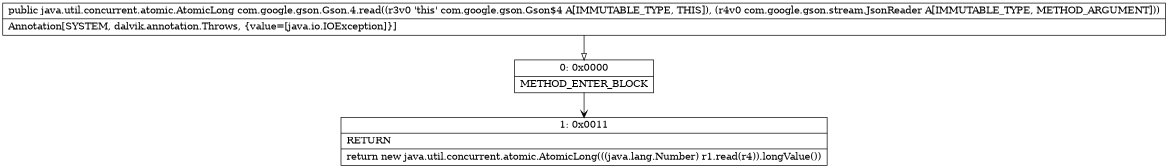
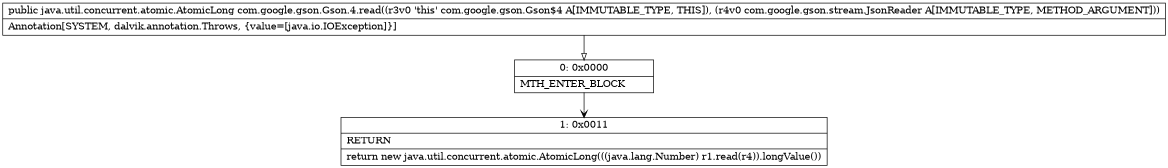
node "0: 0x0000": text "METHOD_ENTER_BLOCK" -> "MTH_ENTER_BLOCK"
